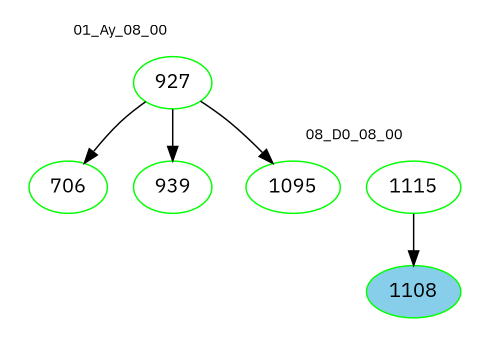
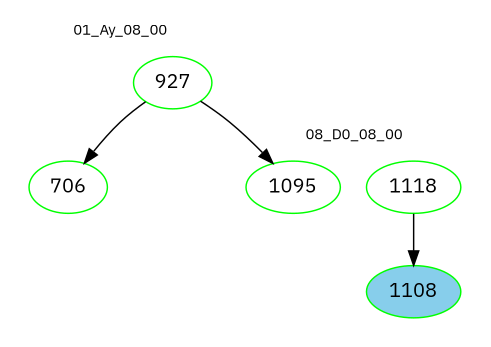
node "939": removed
node "1115": label "1115" -> "1118"
